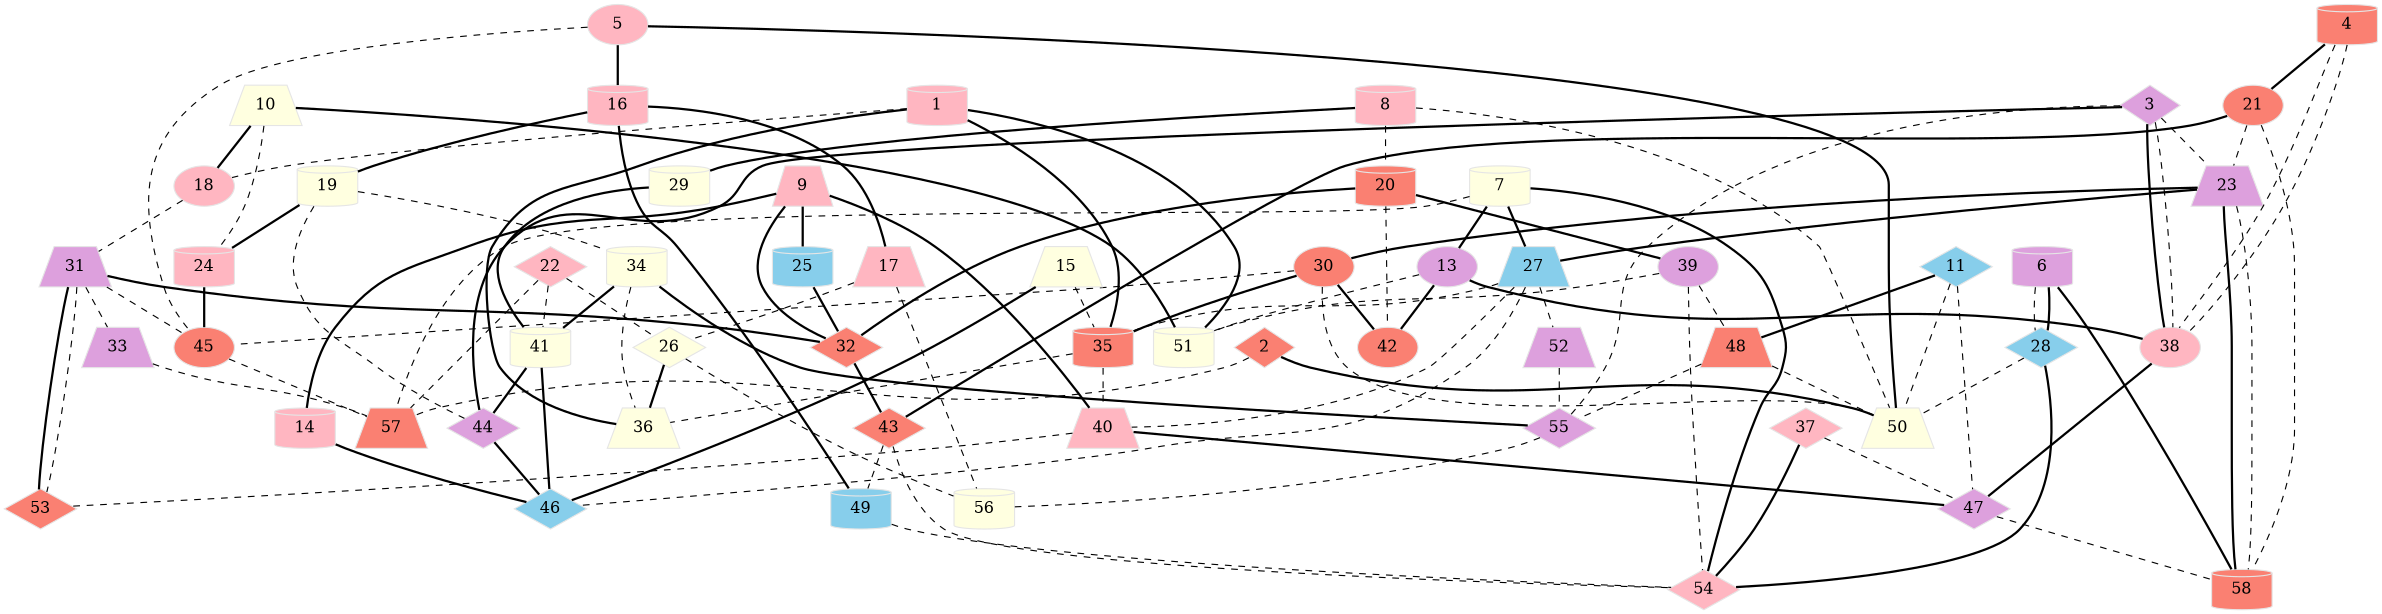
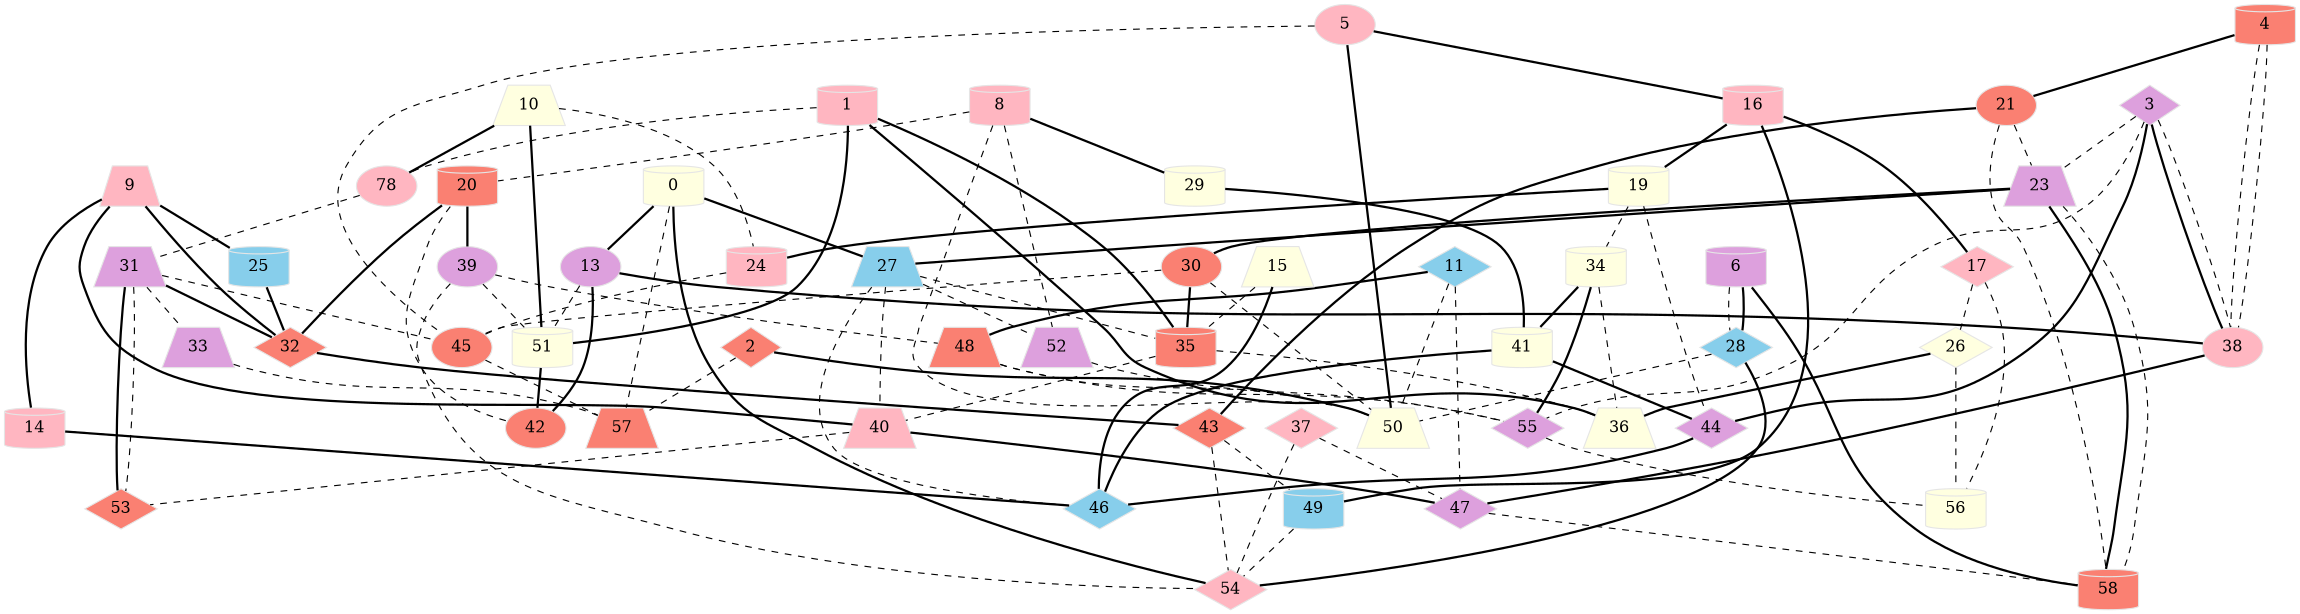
node "18": label "18" -> "78"
node "7": label "7" -> "0"
edge "8" -- "52": added
node "22": removed
node "17": shape trapezium -> diamond
edge "24" -- "45": style bold -> dashed
edge "30" -- "42": now "51" -- "42"
edge "37" -- "54": style bold -> dashed
